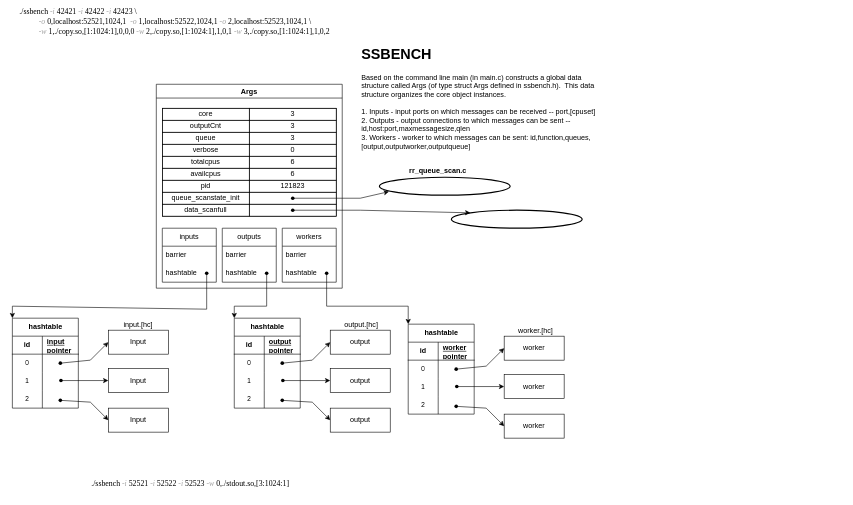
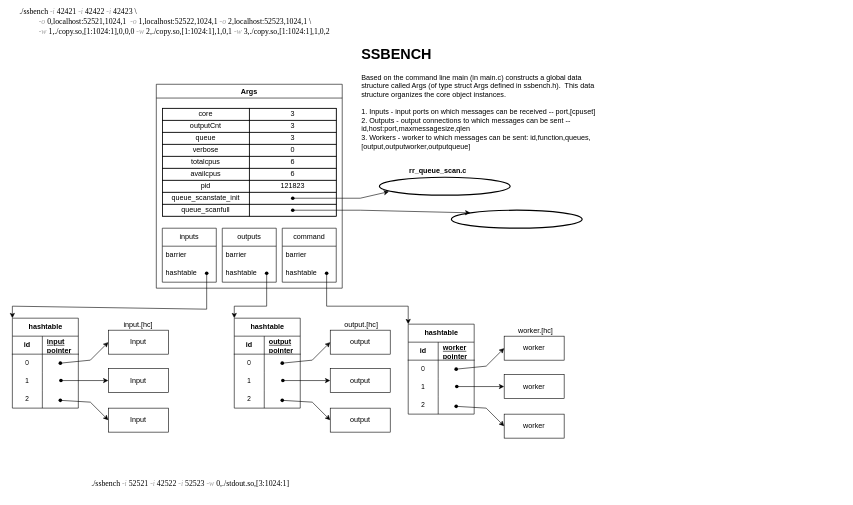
node "data_scanfull": label "data_scanfull" -> "queue_scanfull"
node "workers": label "workers" -> "command"
node "./ssbench -i 52521 -i 52522 -i 52523 -w 0,./stdout.so,[3:1024:1]": label "./ssbench -i 52521 -i 52522 -i 52523 -w 0,./stdout.so,[3:1024:1]" -> "./ssbench -i 52521 -i 42522 -i 52523 -w 0,./stdout.so,[3:1024:1]"
